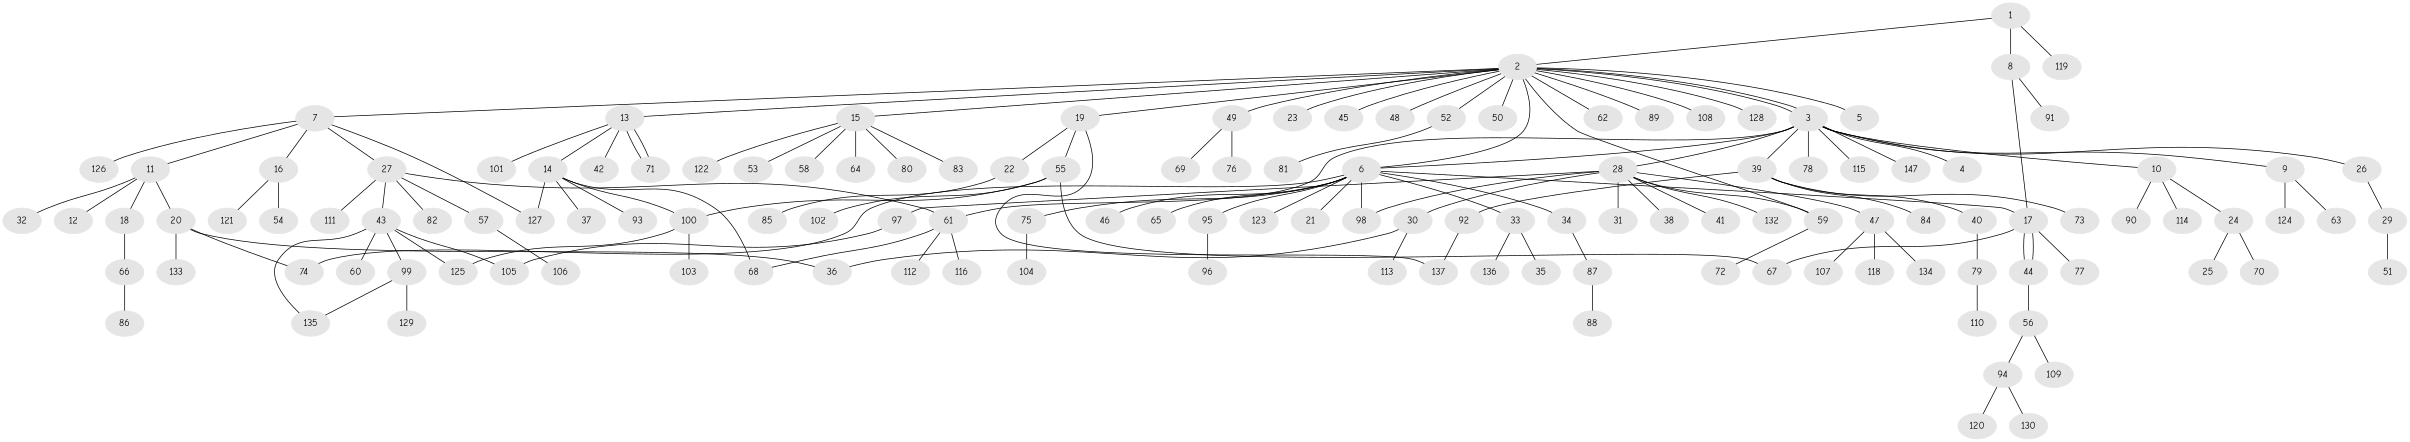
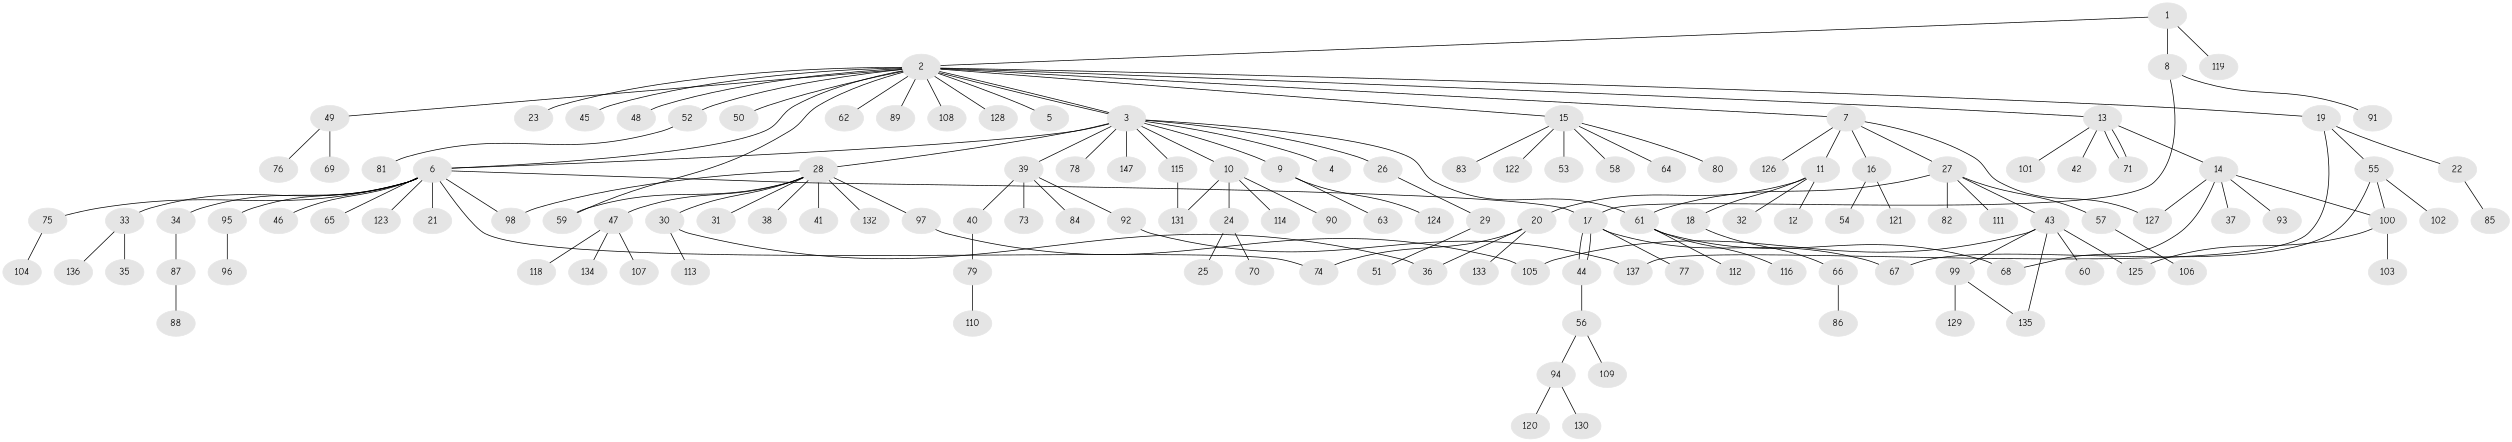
node "131": added
node "72": removed
